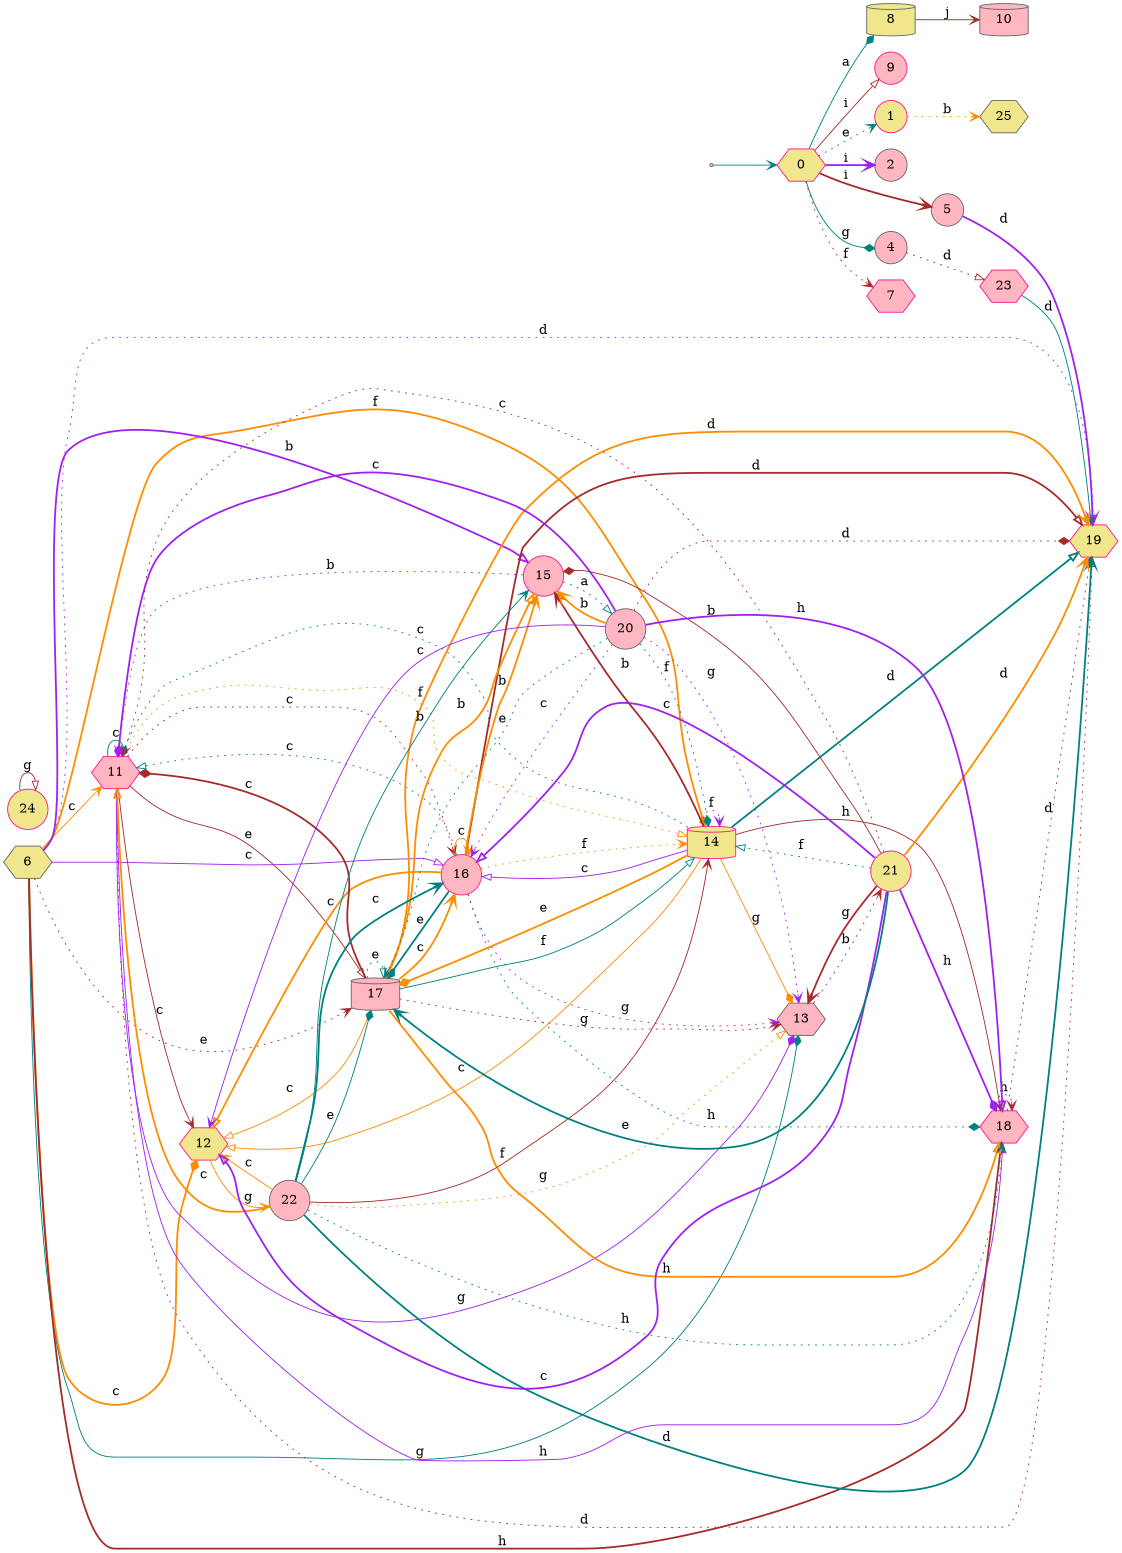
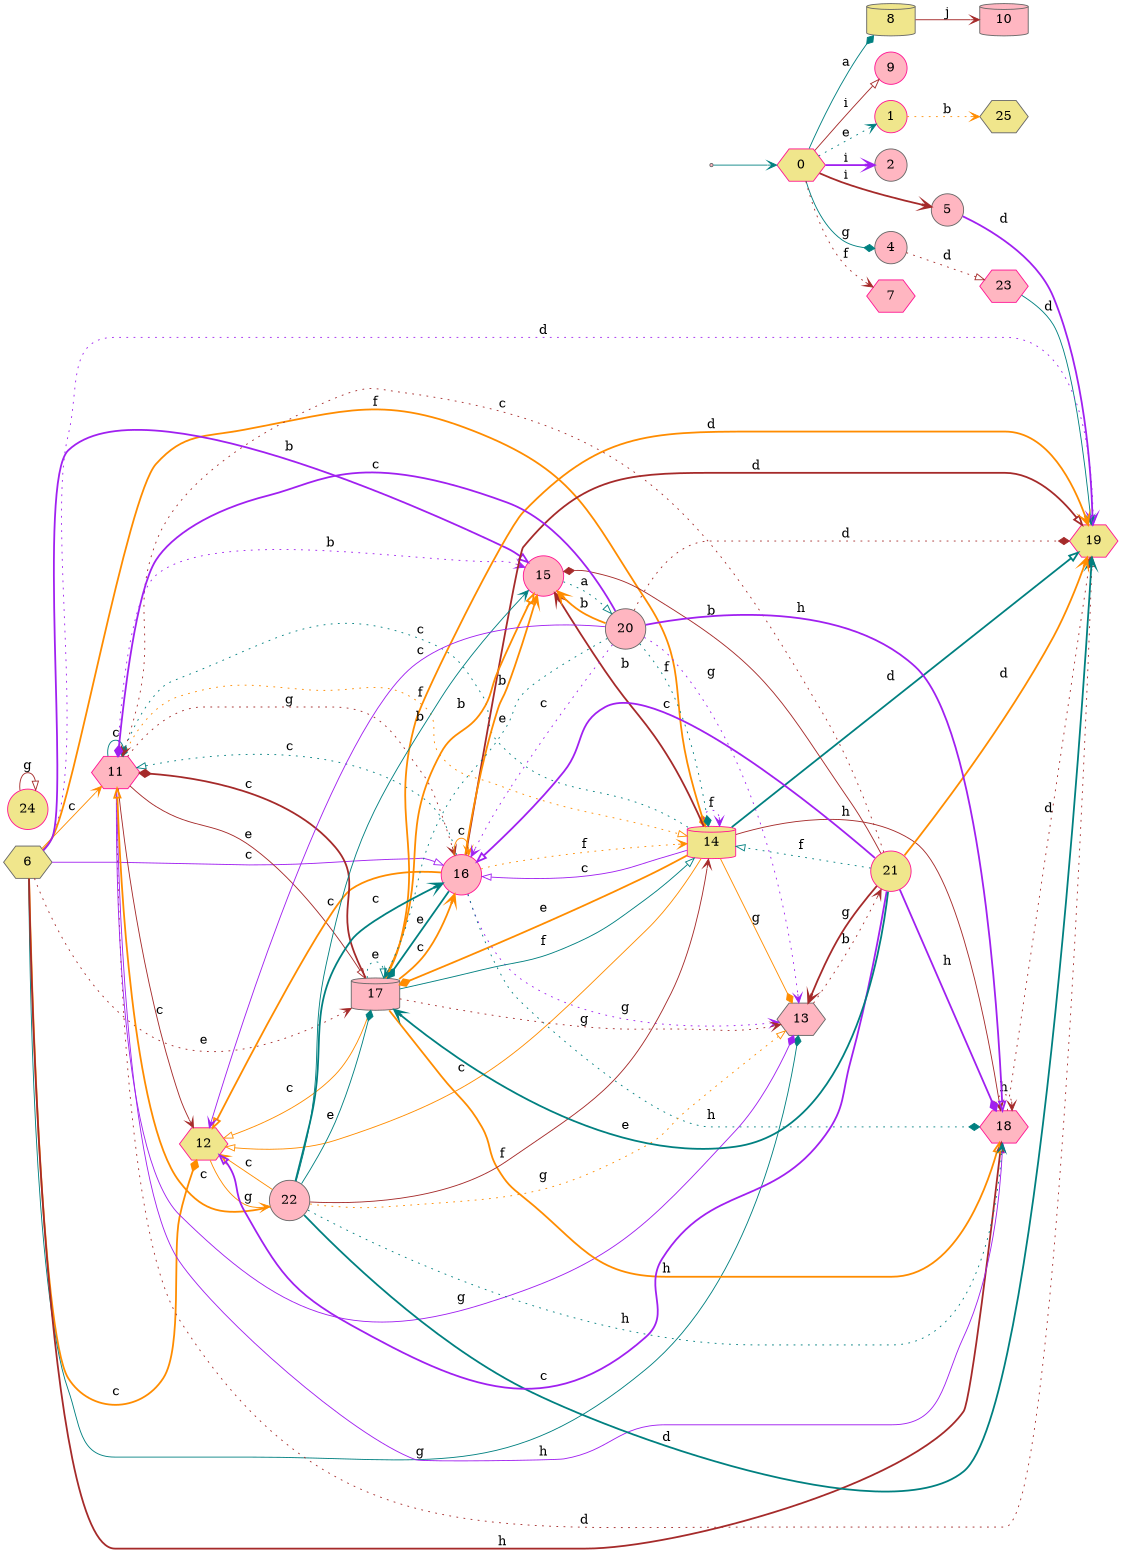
edge "15" -> "11": reversed
edge "11" -> "16": label "c" -> "g"
